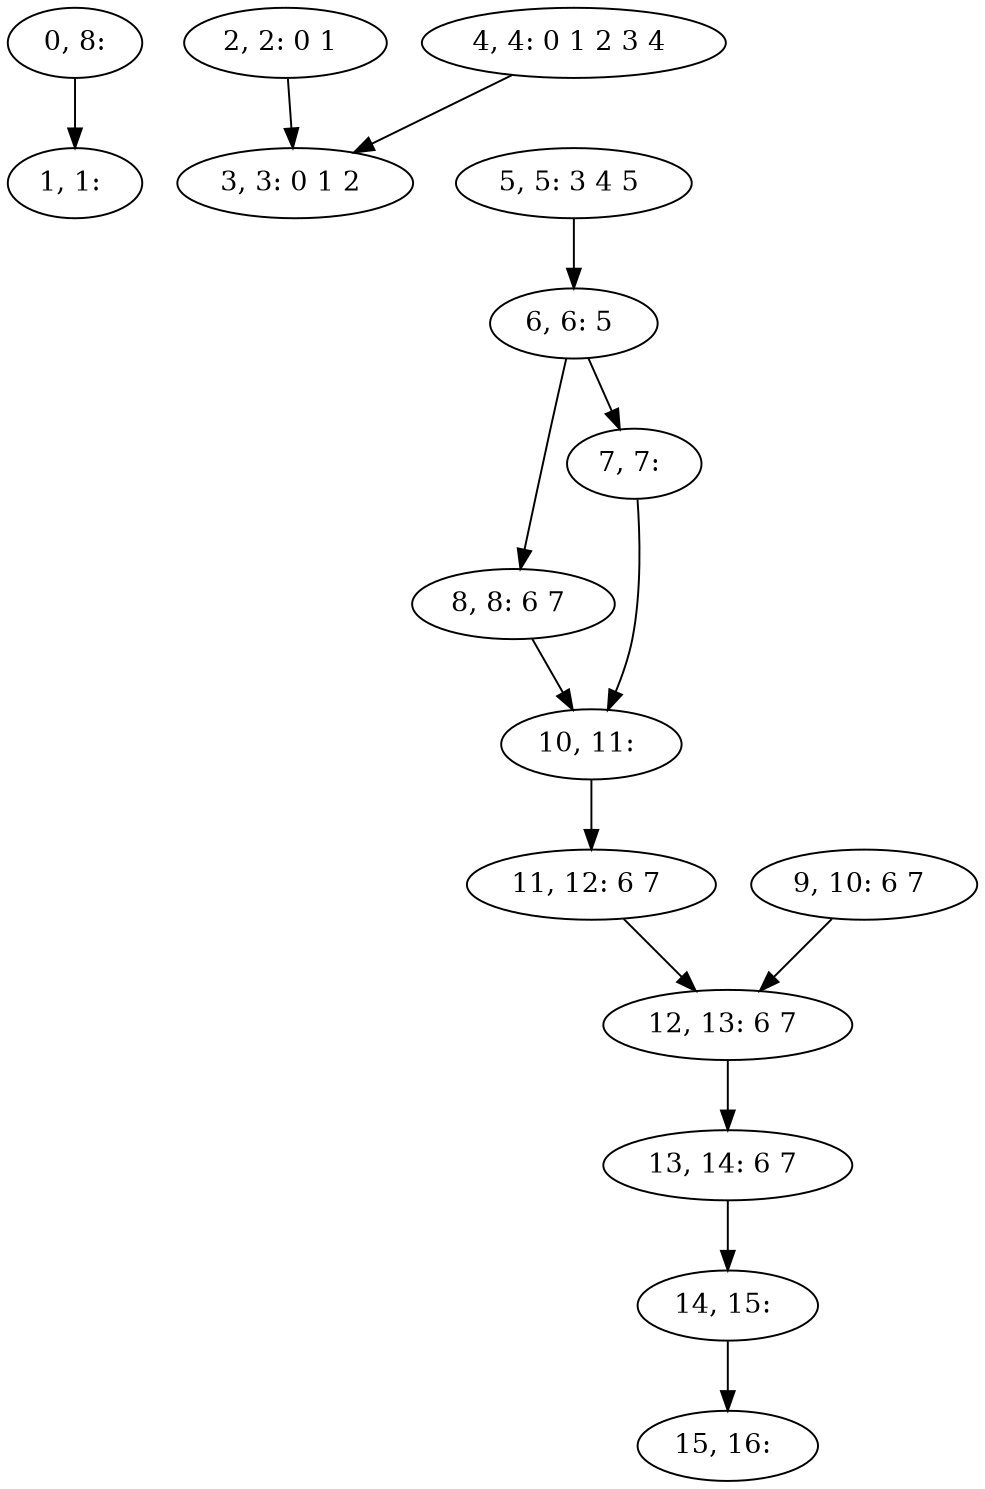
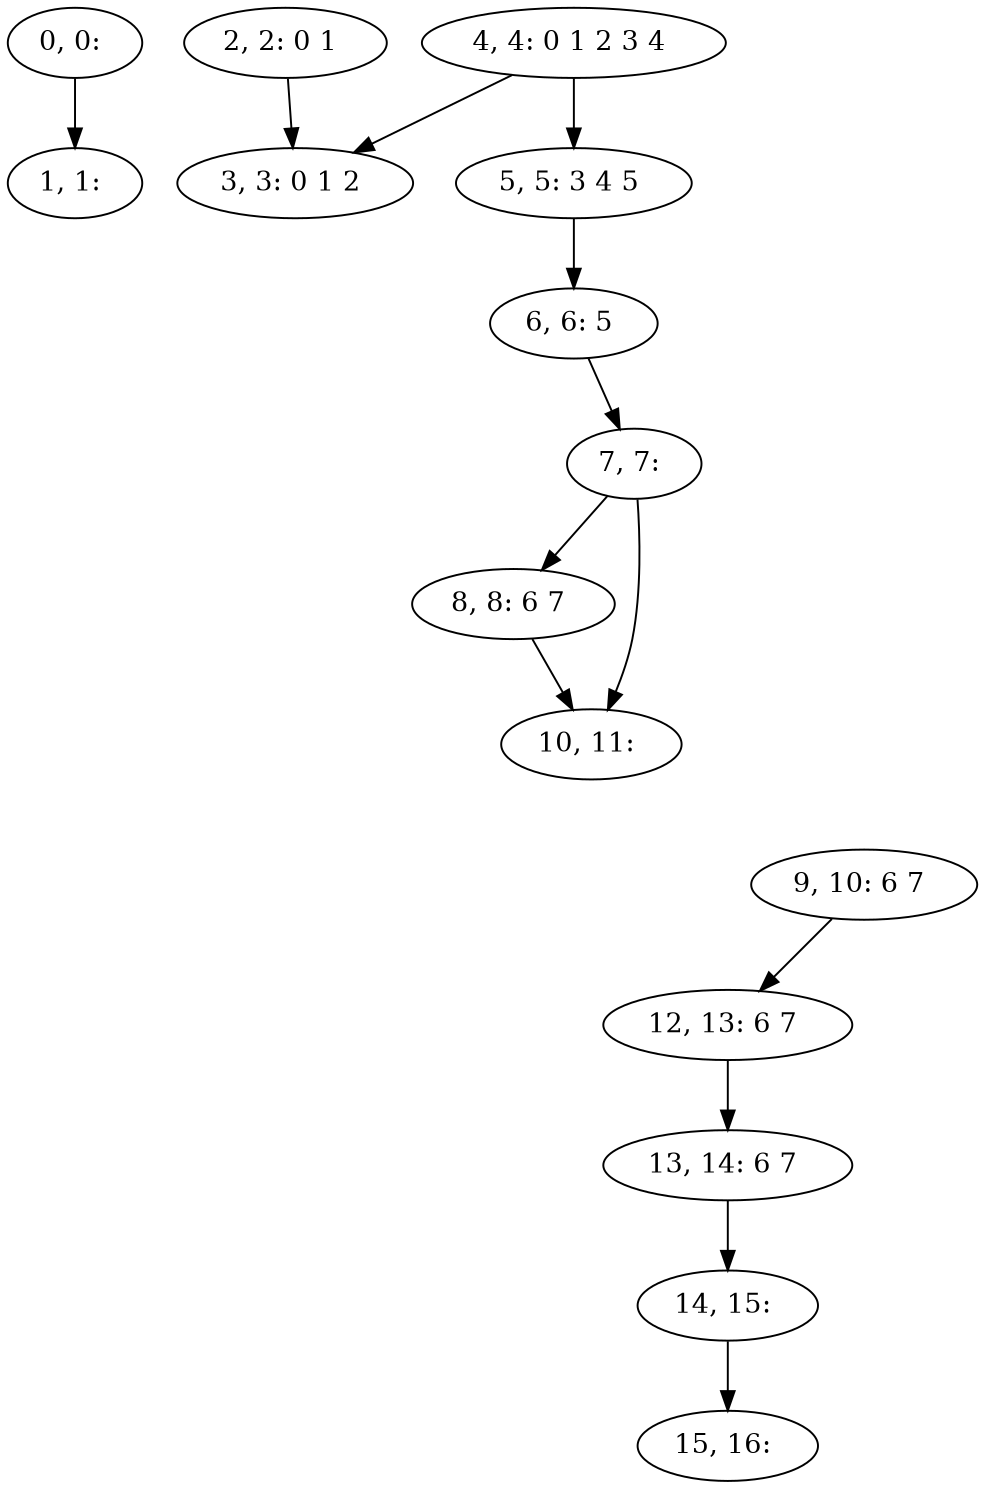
node "0, 8:": label "0, 8:" -> "0, 0:"
edge "4, 4: 0 1 2 3 4" -> "5, 5: 3 4 5": added
edge "6, 6: 5" -> "8, 8: 6 7": now "7, 7:" -> "8, 8: 6 7"
node "11, 12: 6 7": removed
